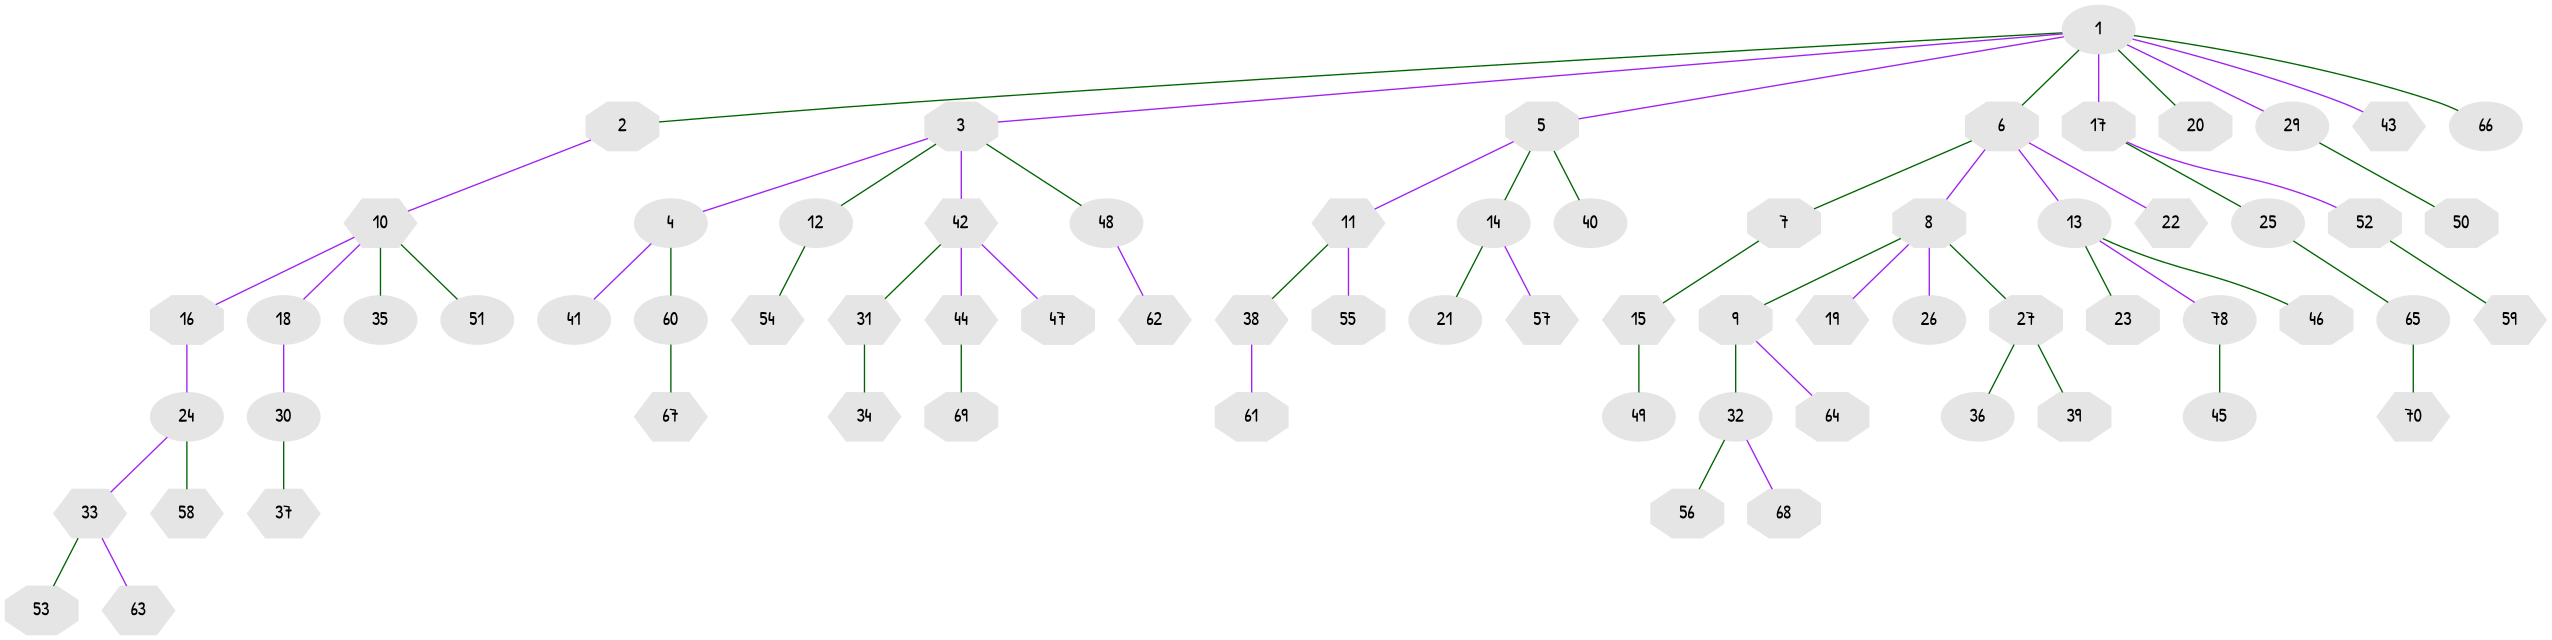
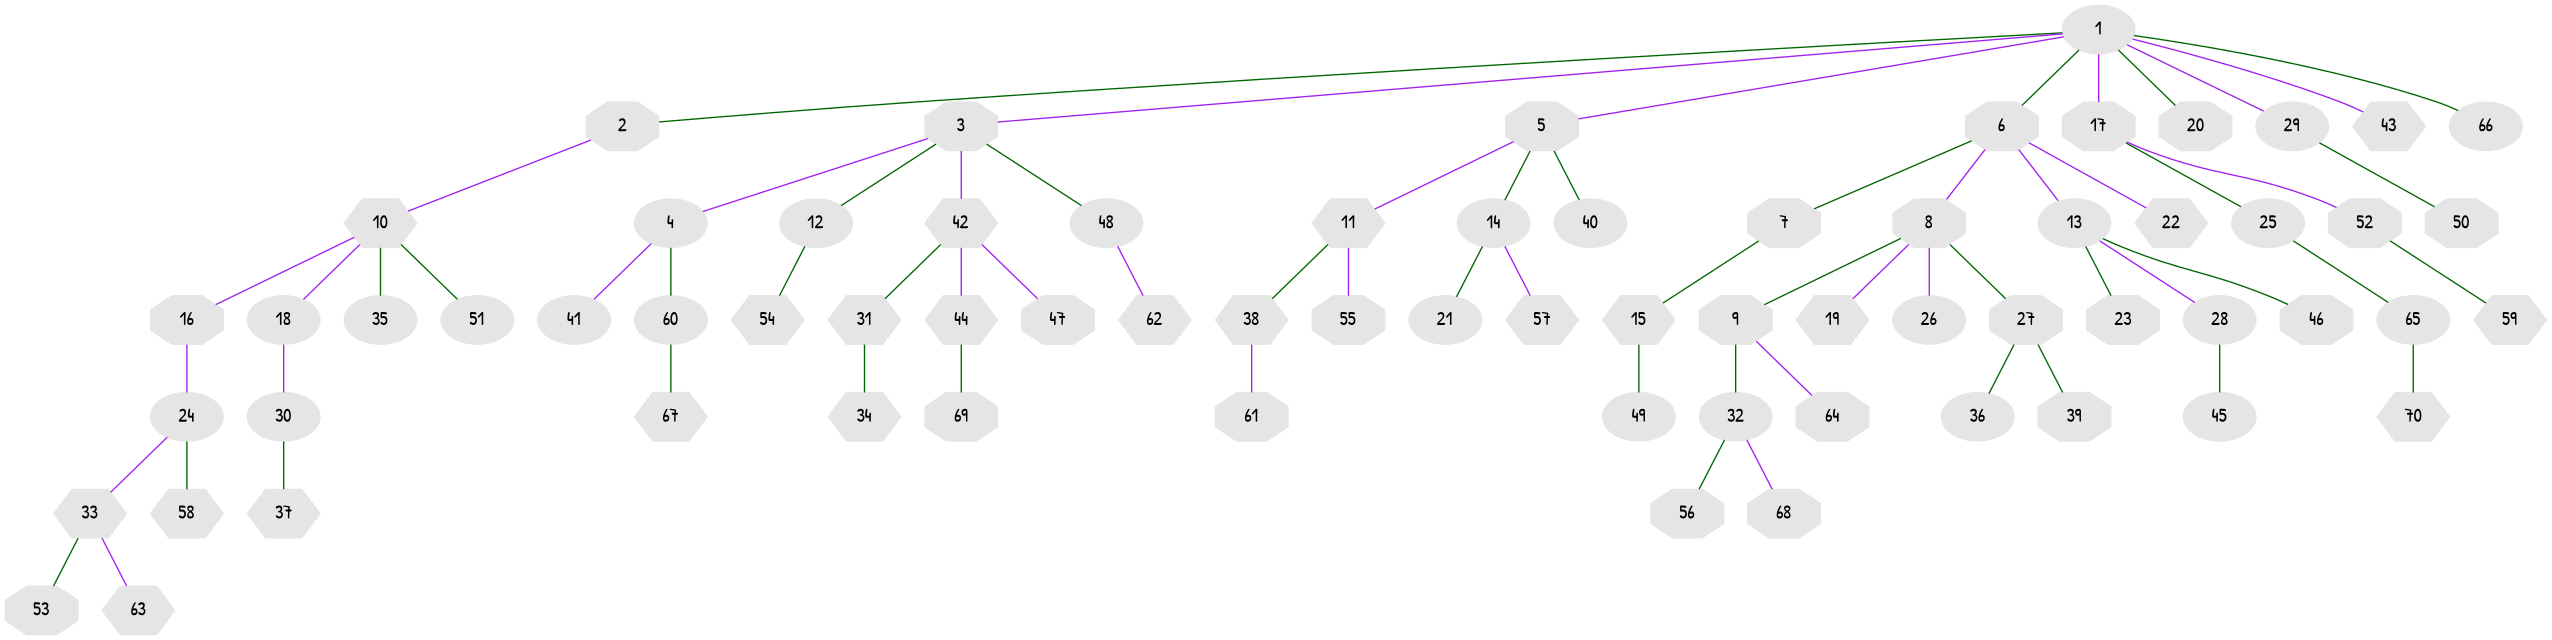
node "78": label "78" -> "28"
